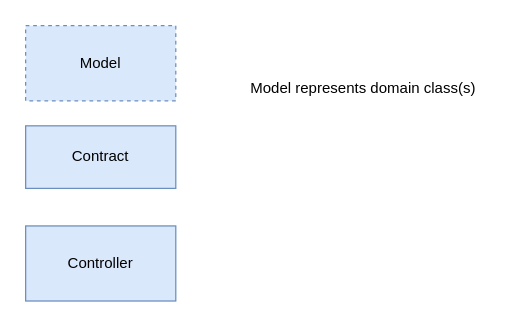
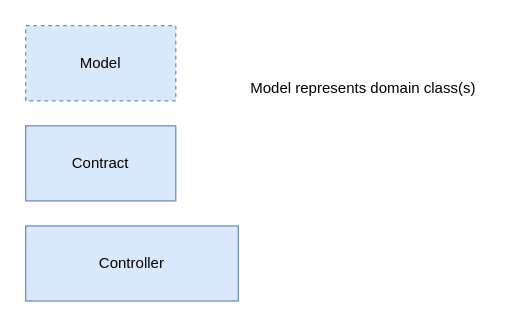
node "Contract": size 150x63 -> 150x75
node "Controller": size 150x75 -> 213x75
